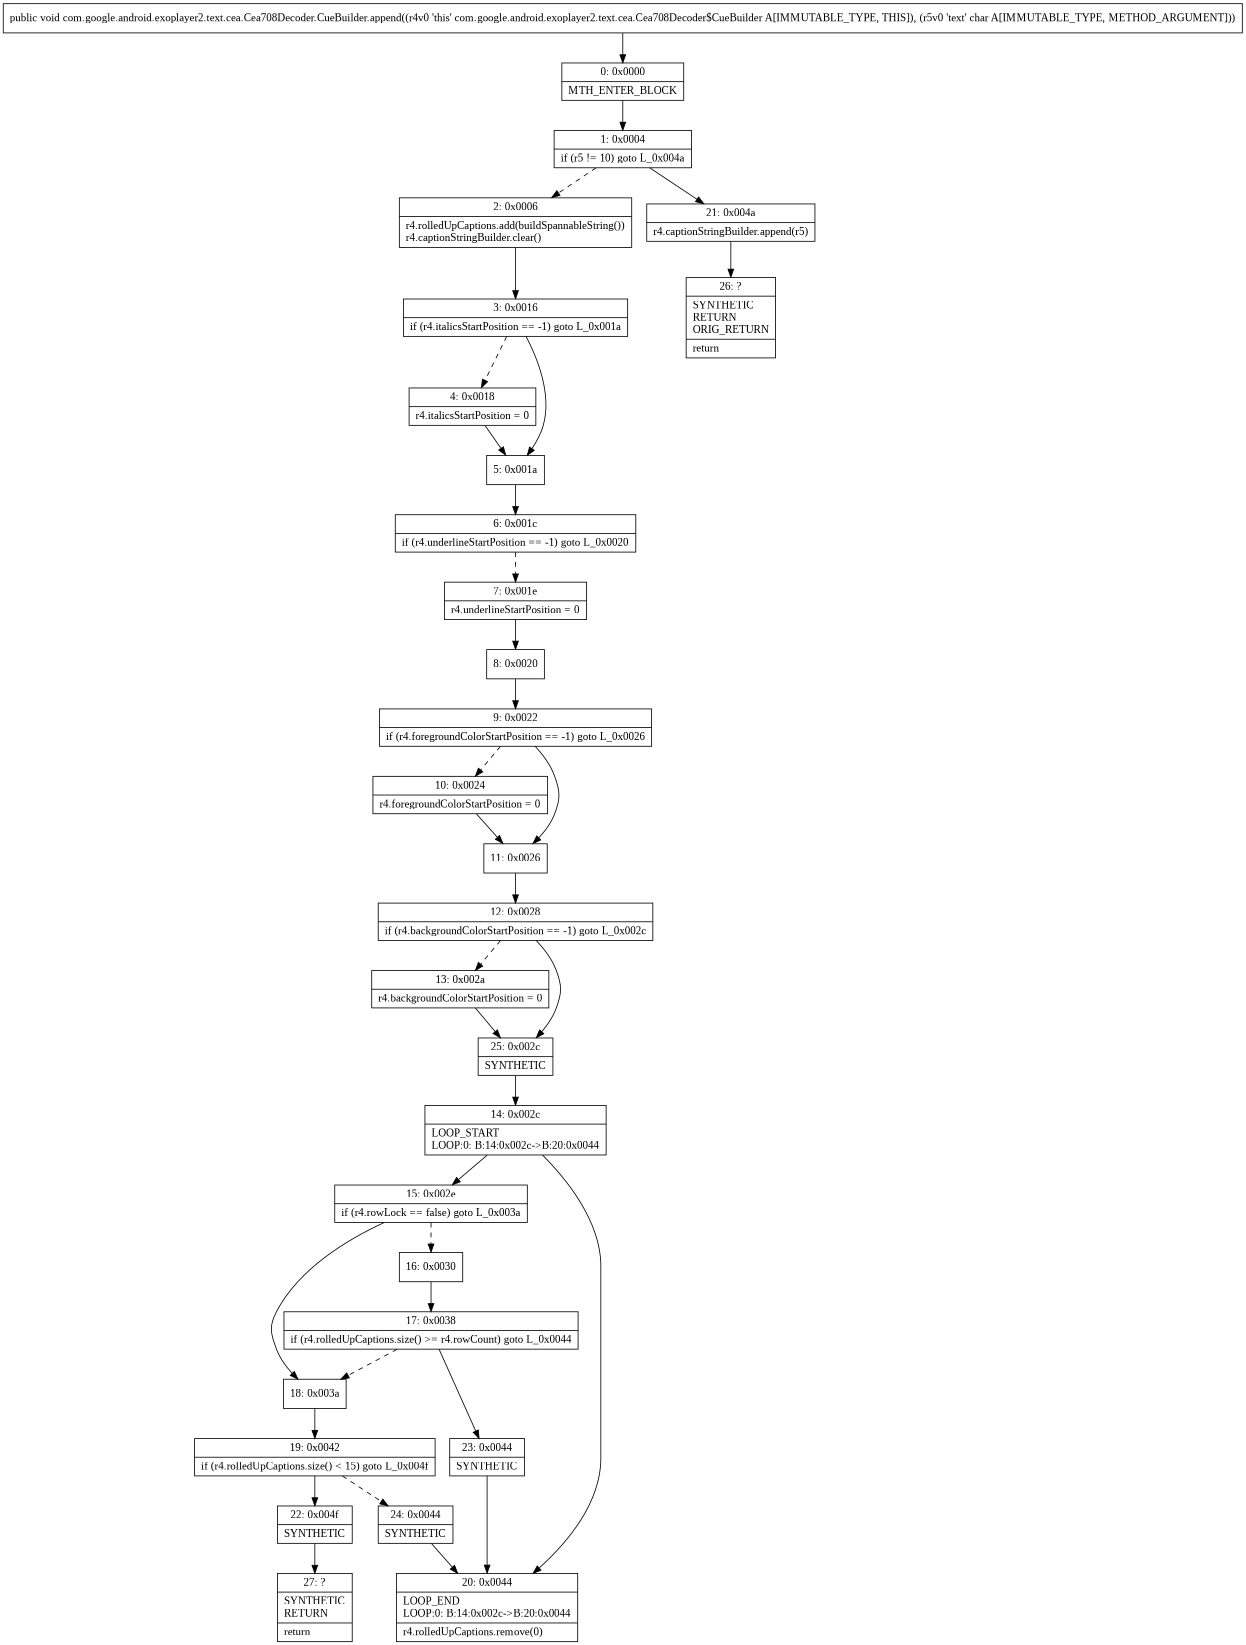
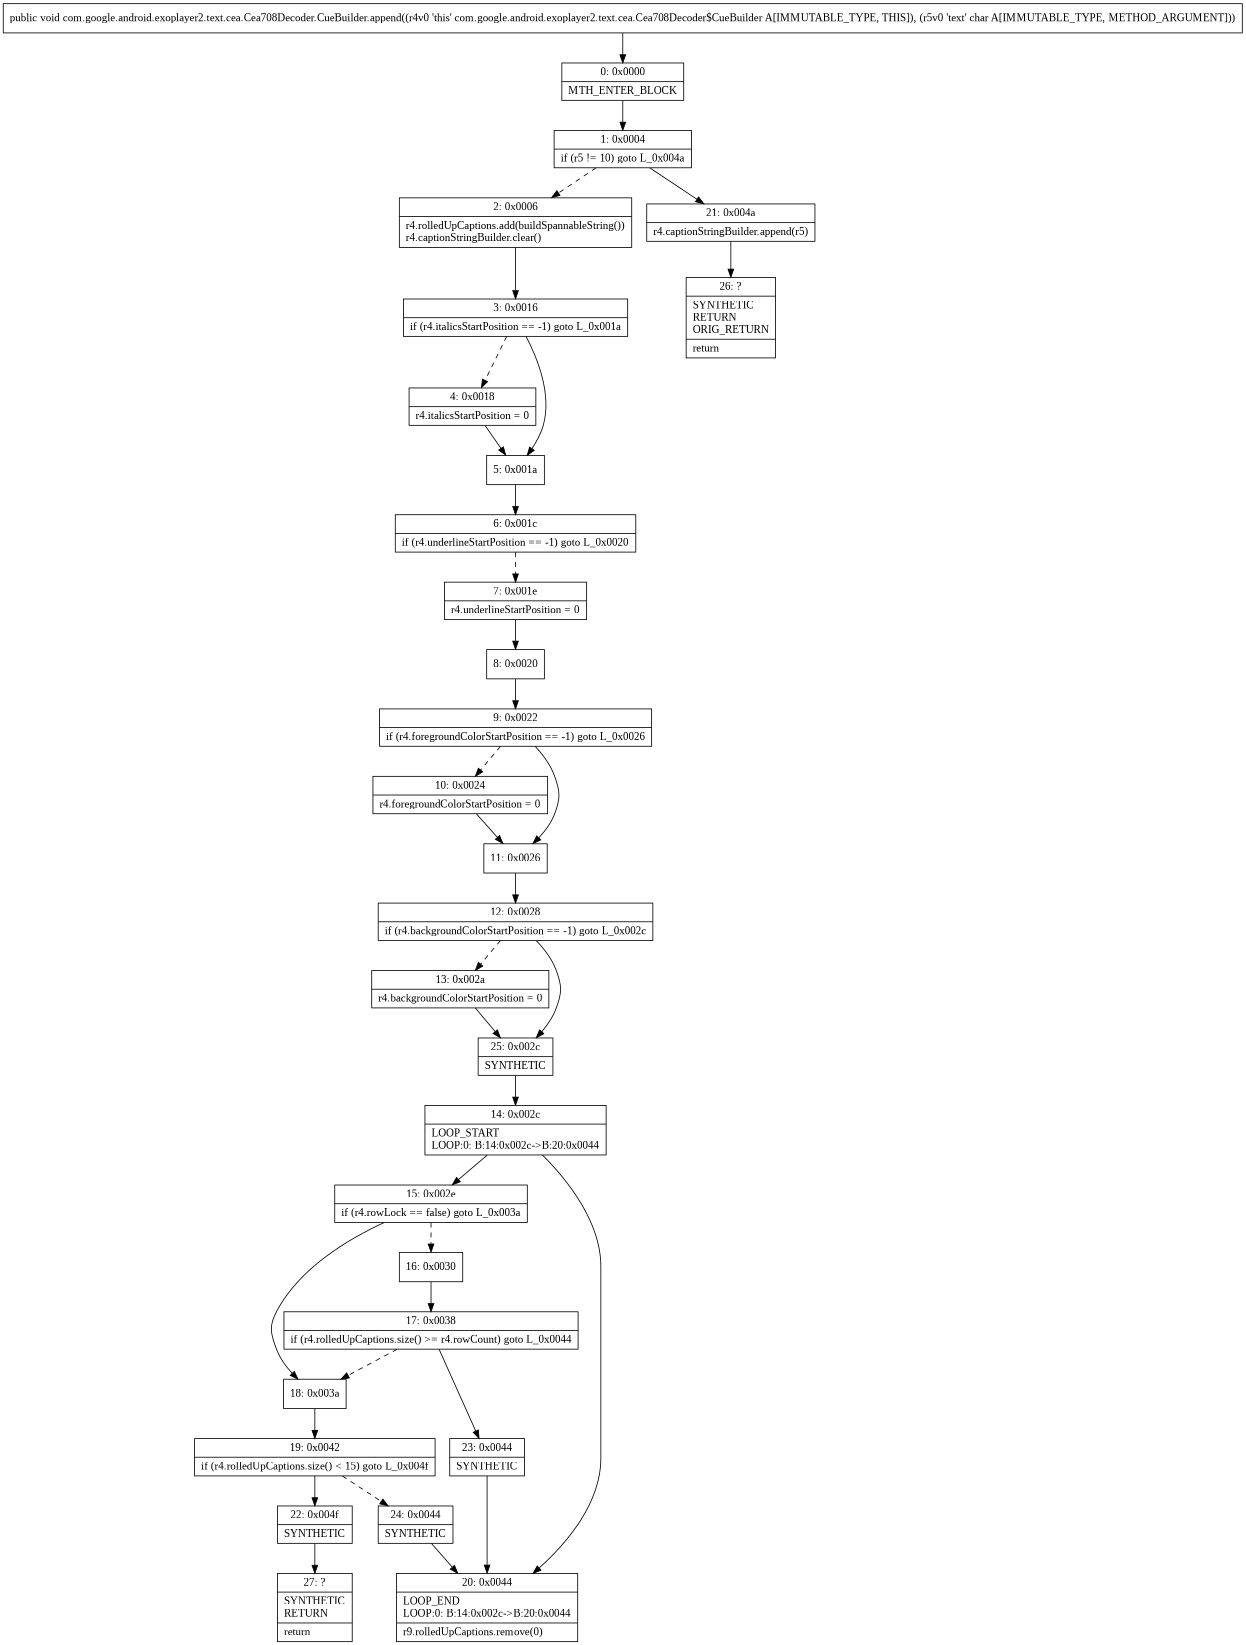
node "20: 0x0044": text "r4.rolledUpCaptions.remove(0)" -> "r9.rolledUpCaptions.remove(0)"
